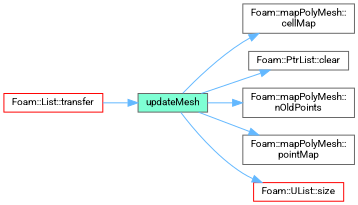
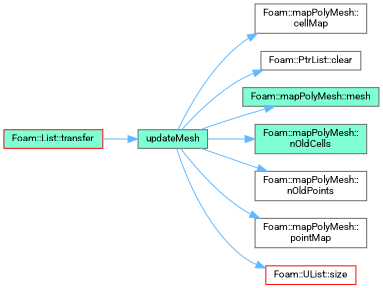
node "Foam::mapPolyMesh::mesh": added
node "Foam::List::transfer": fillcolor white -> aquamarine
node "Foam::mapPolyMesh:: nOldCells": added
